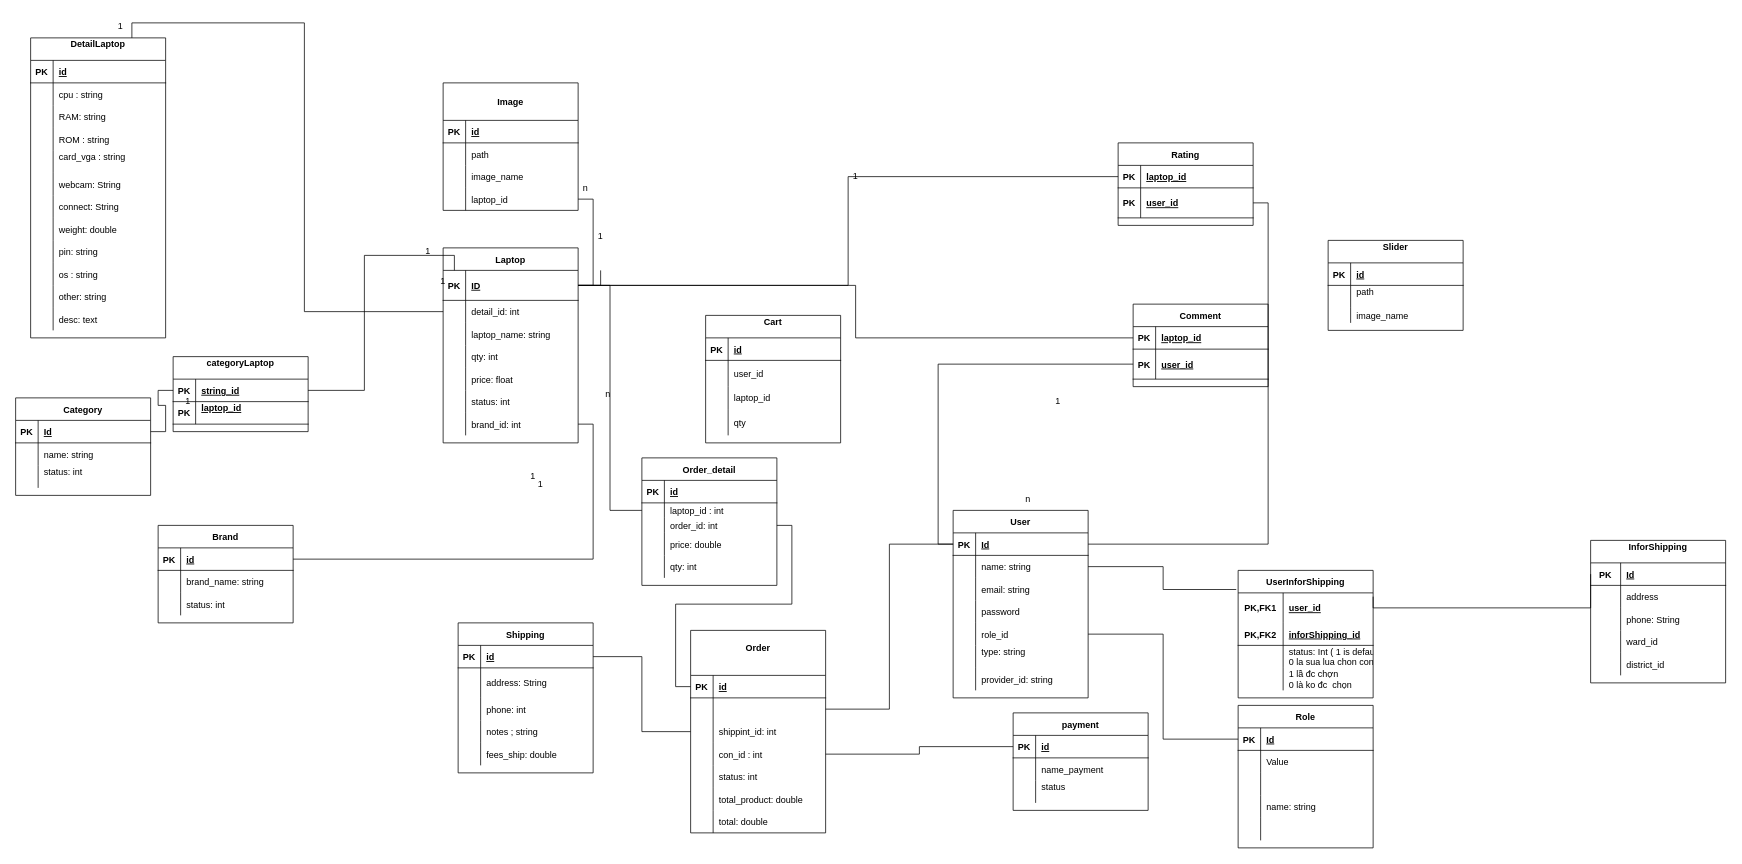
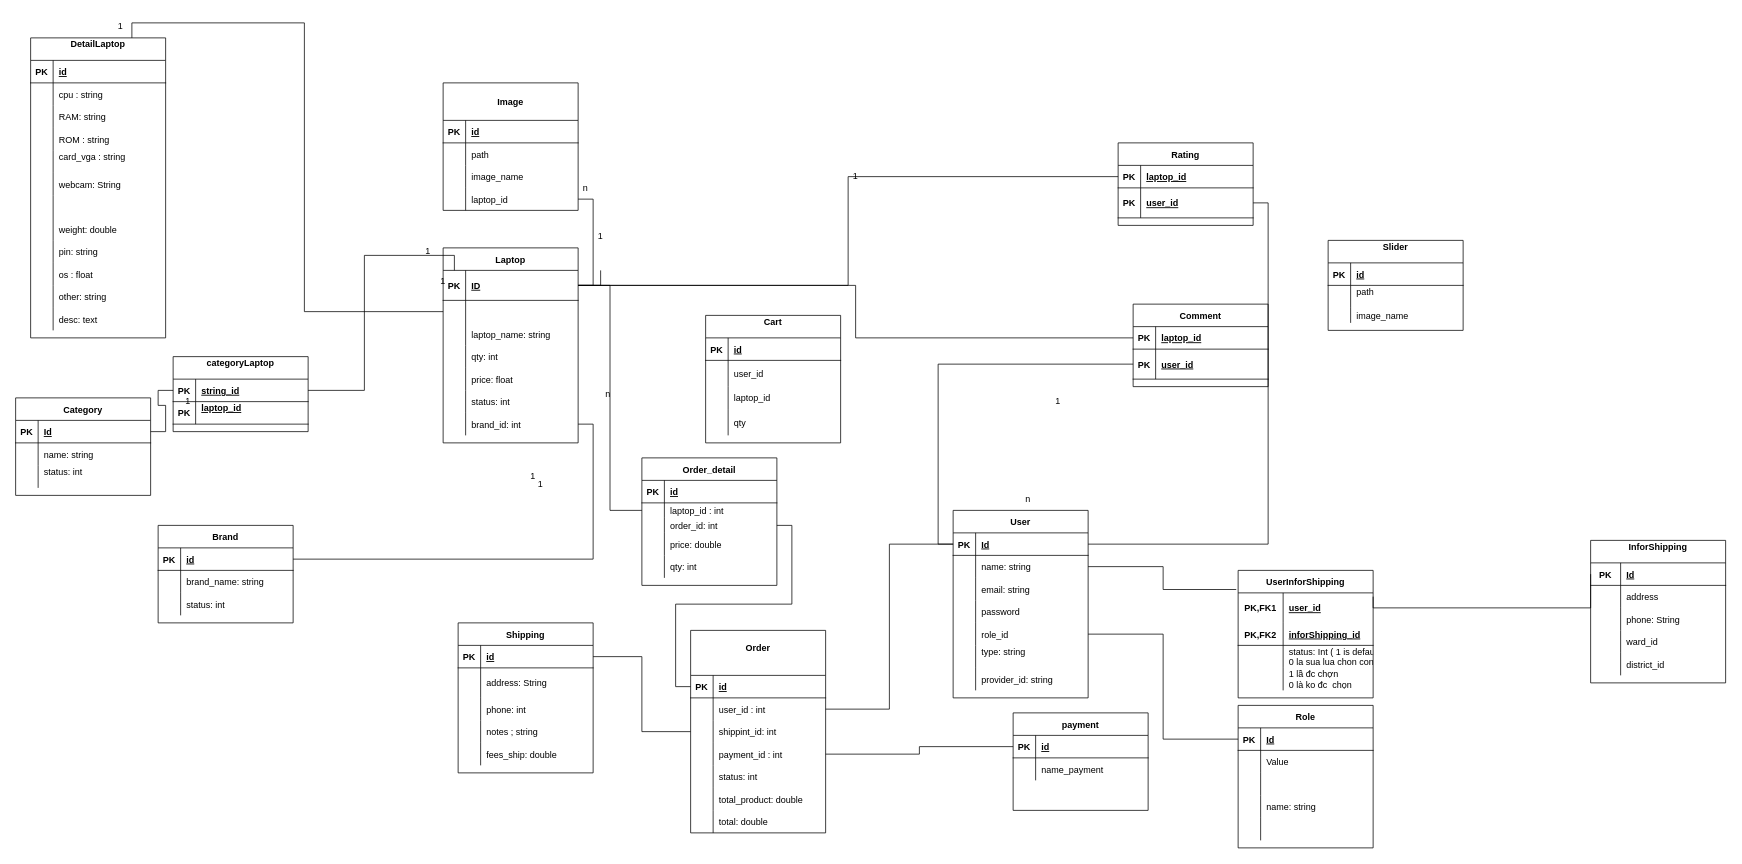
node "connect: String": removed
node "os : string": label "os : string" -> "os : float"
node "detail_id: int": removed
node "user_id : int": added
node "con_id : int": label "con_id : int" -> "payment_id : int"
node "status": removed
